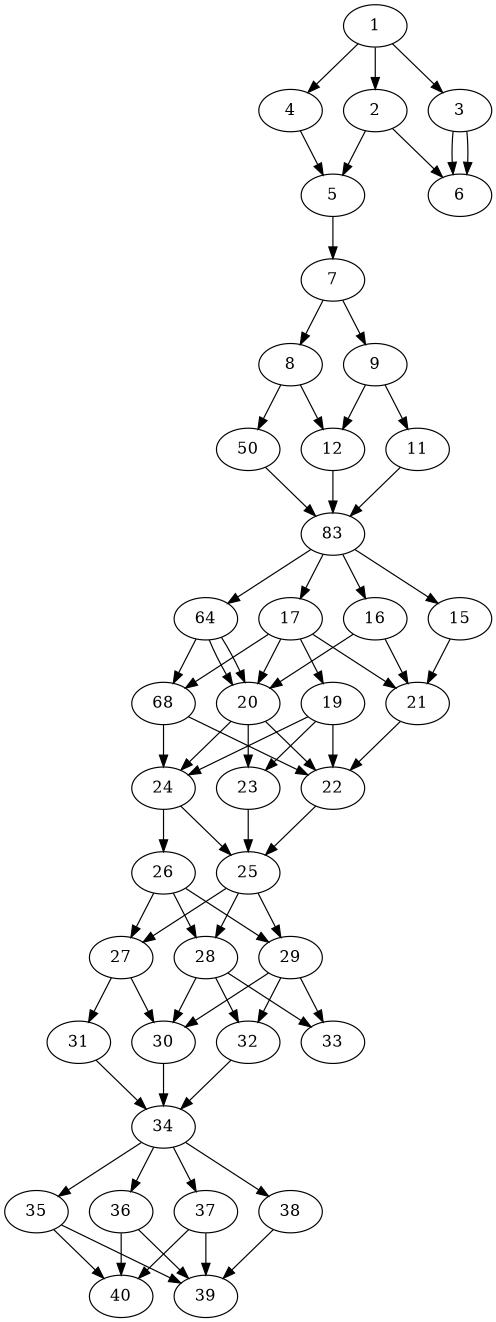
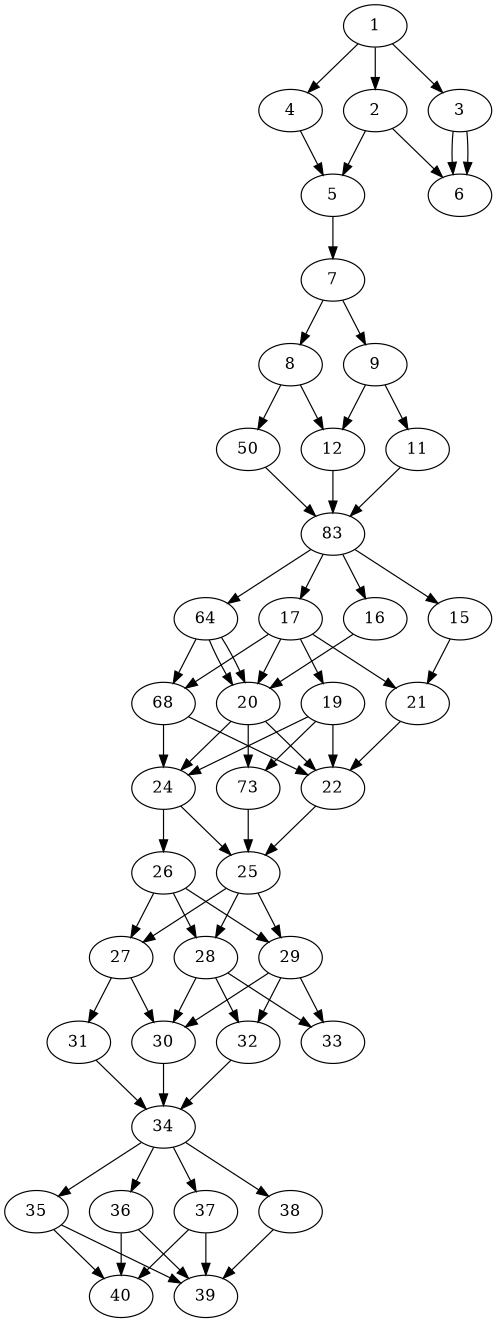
edge "16" -> "21": removed
node "23": label "23" -> "73"
